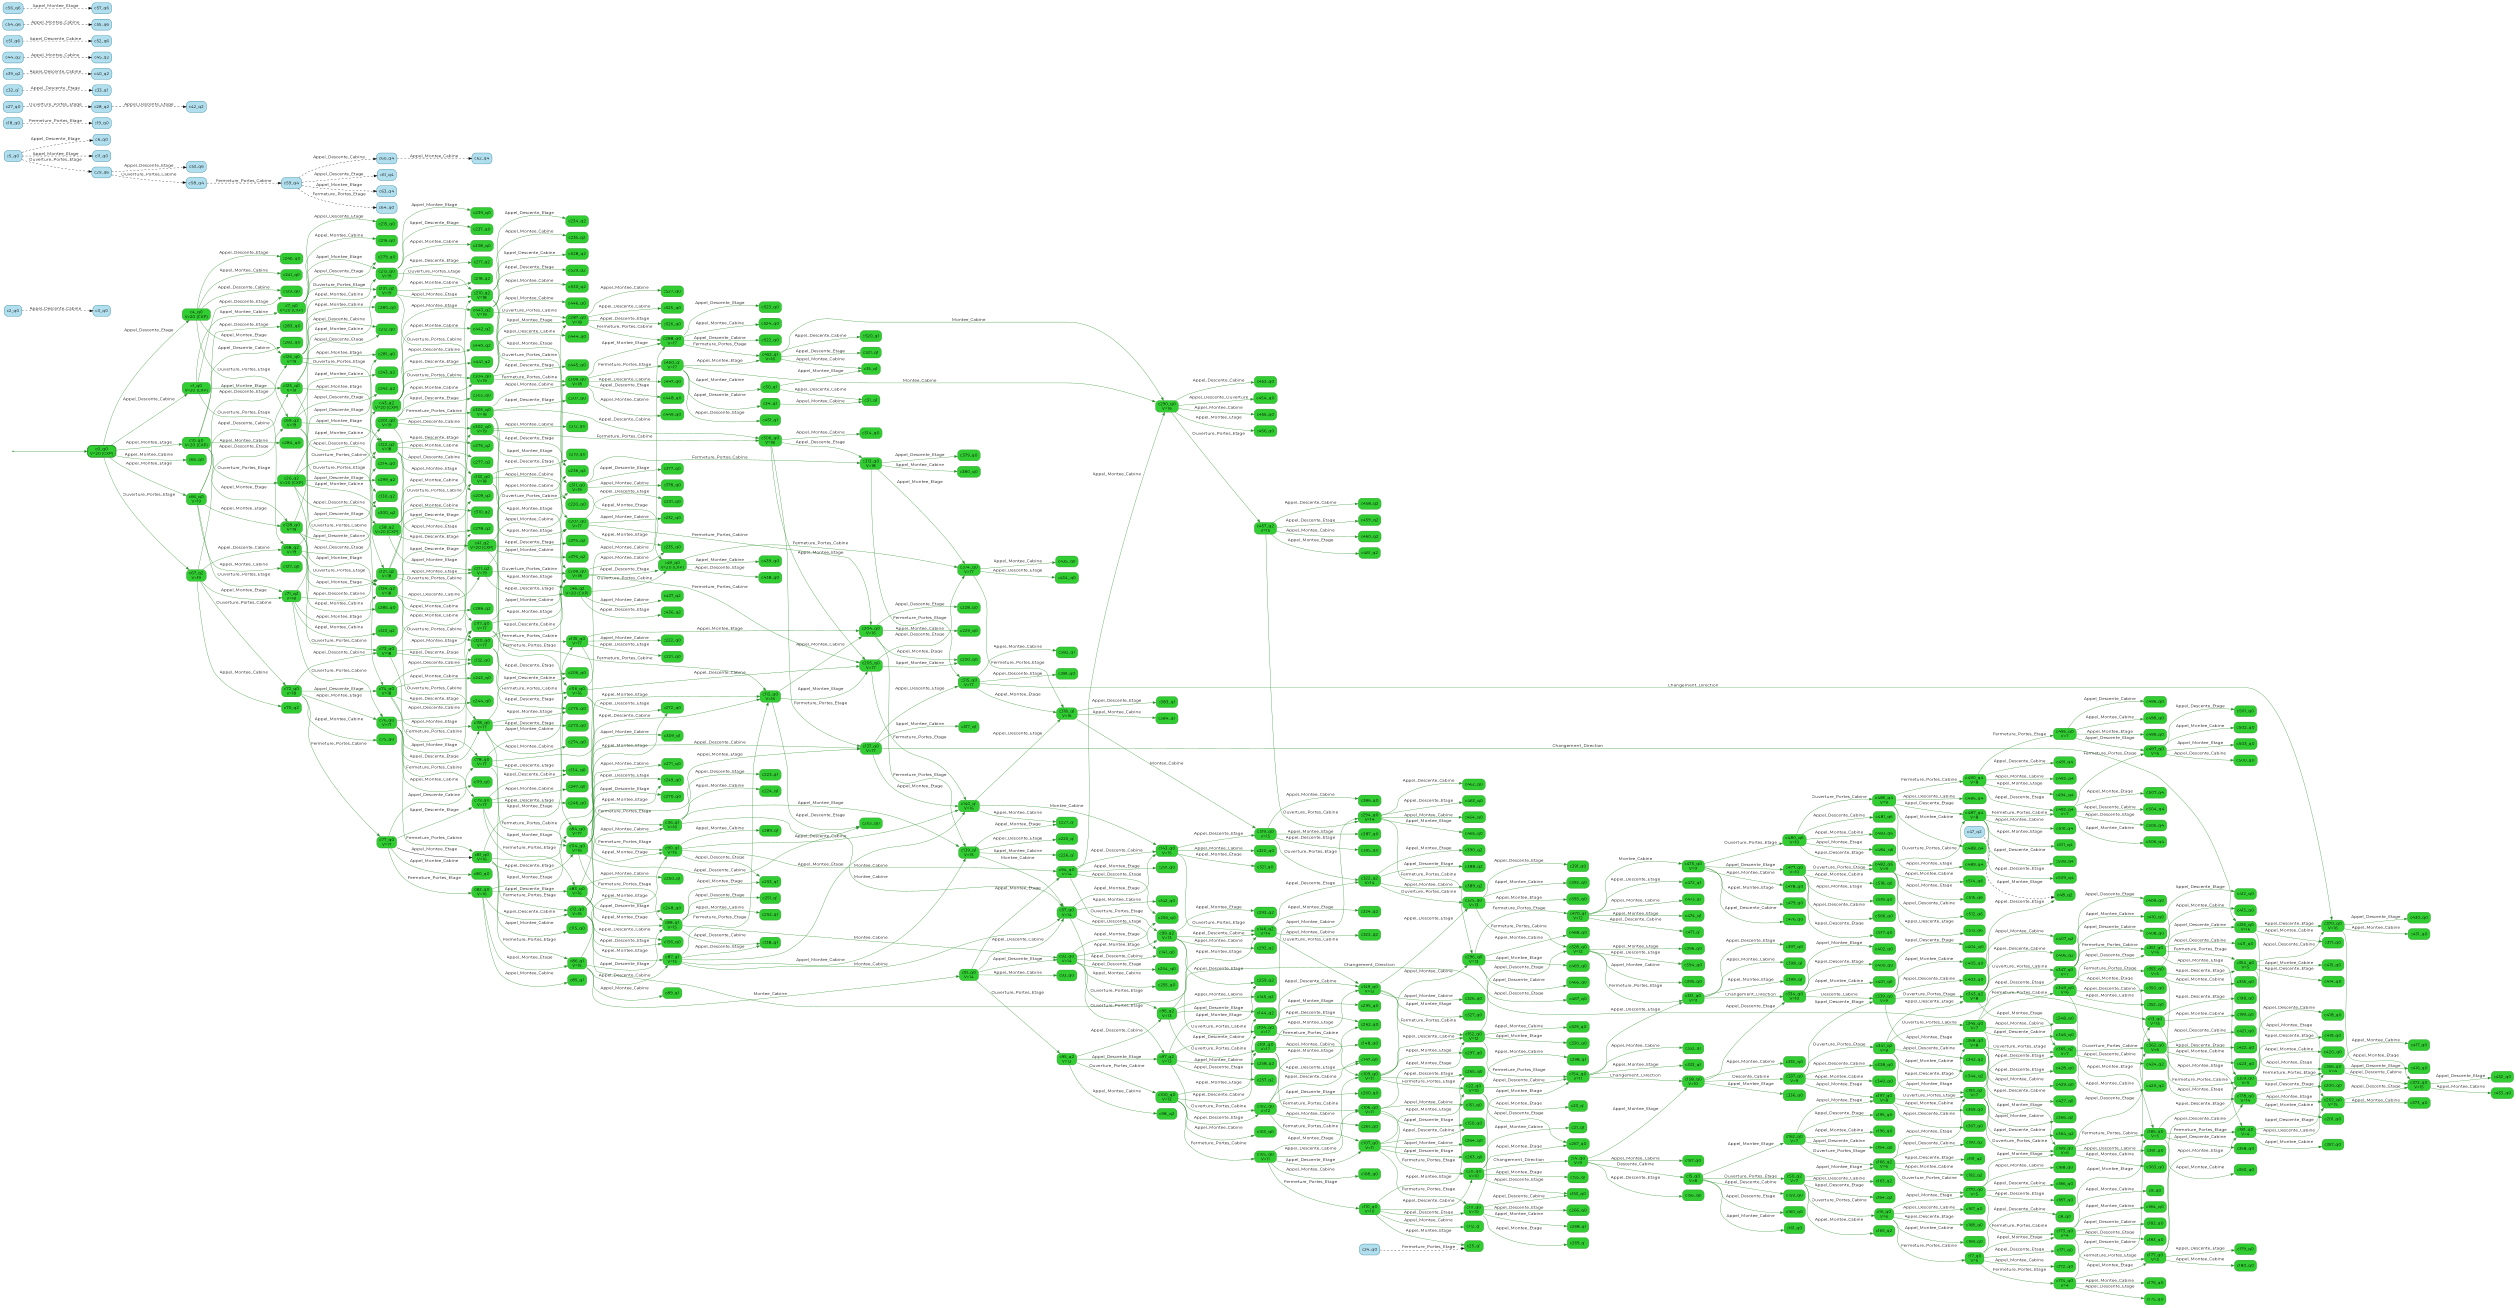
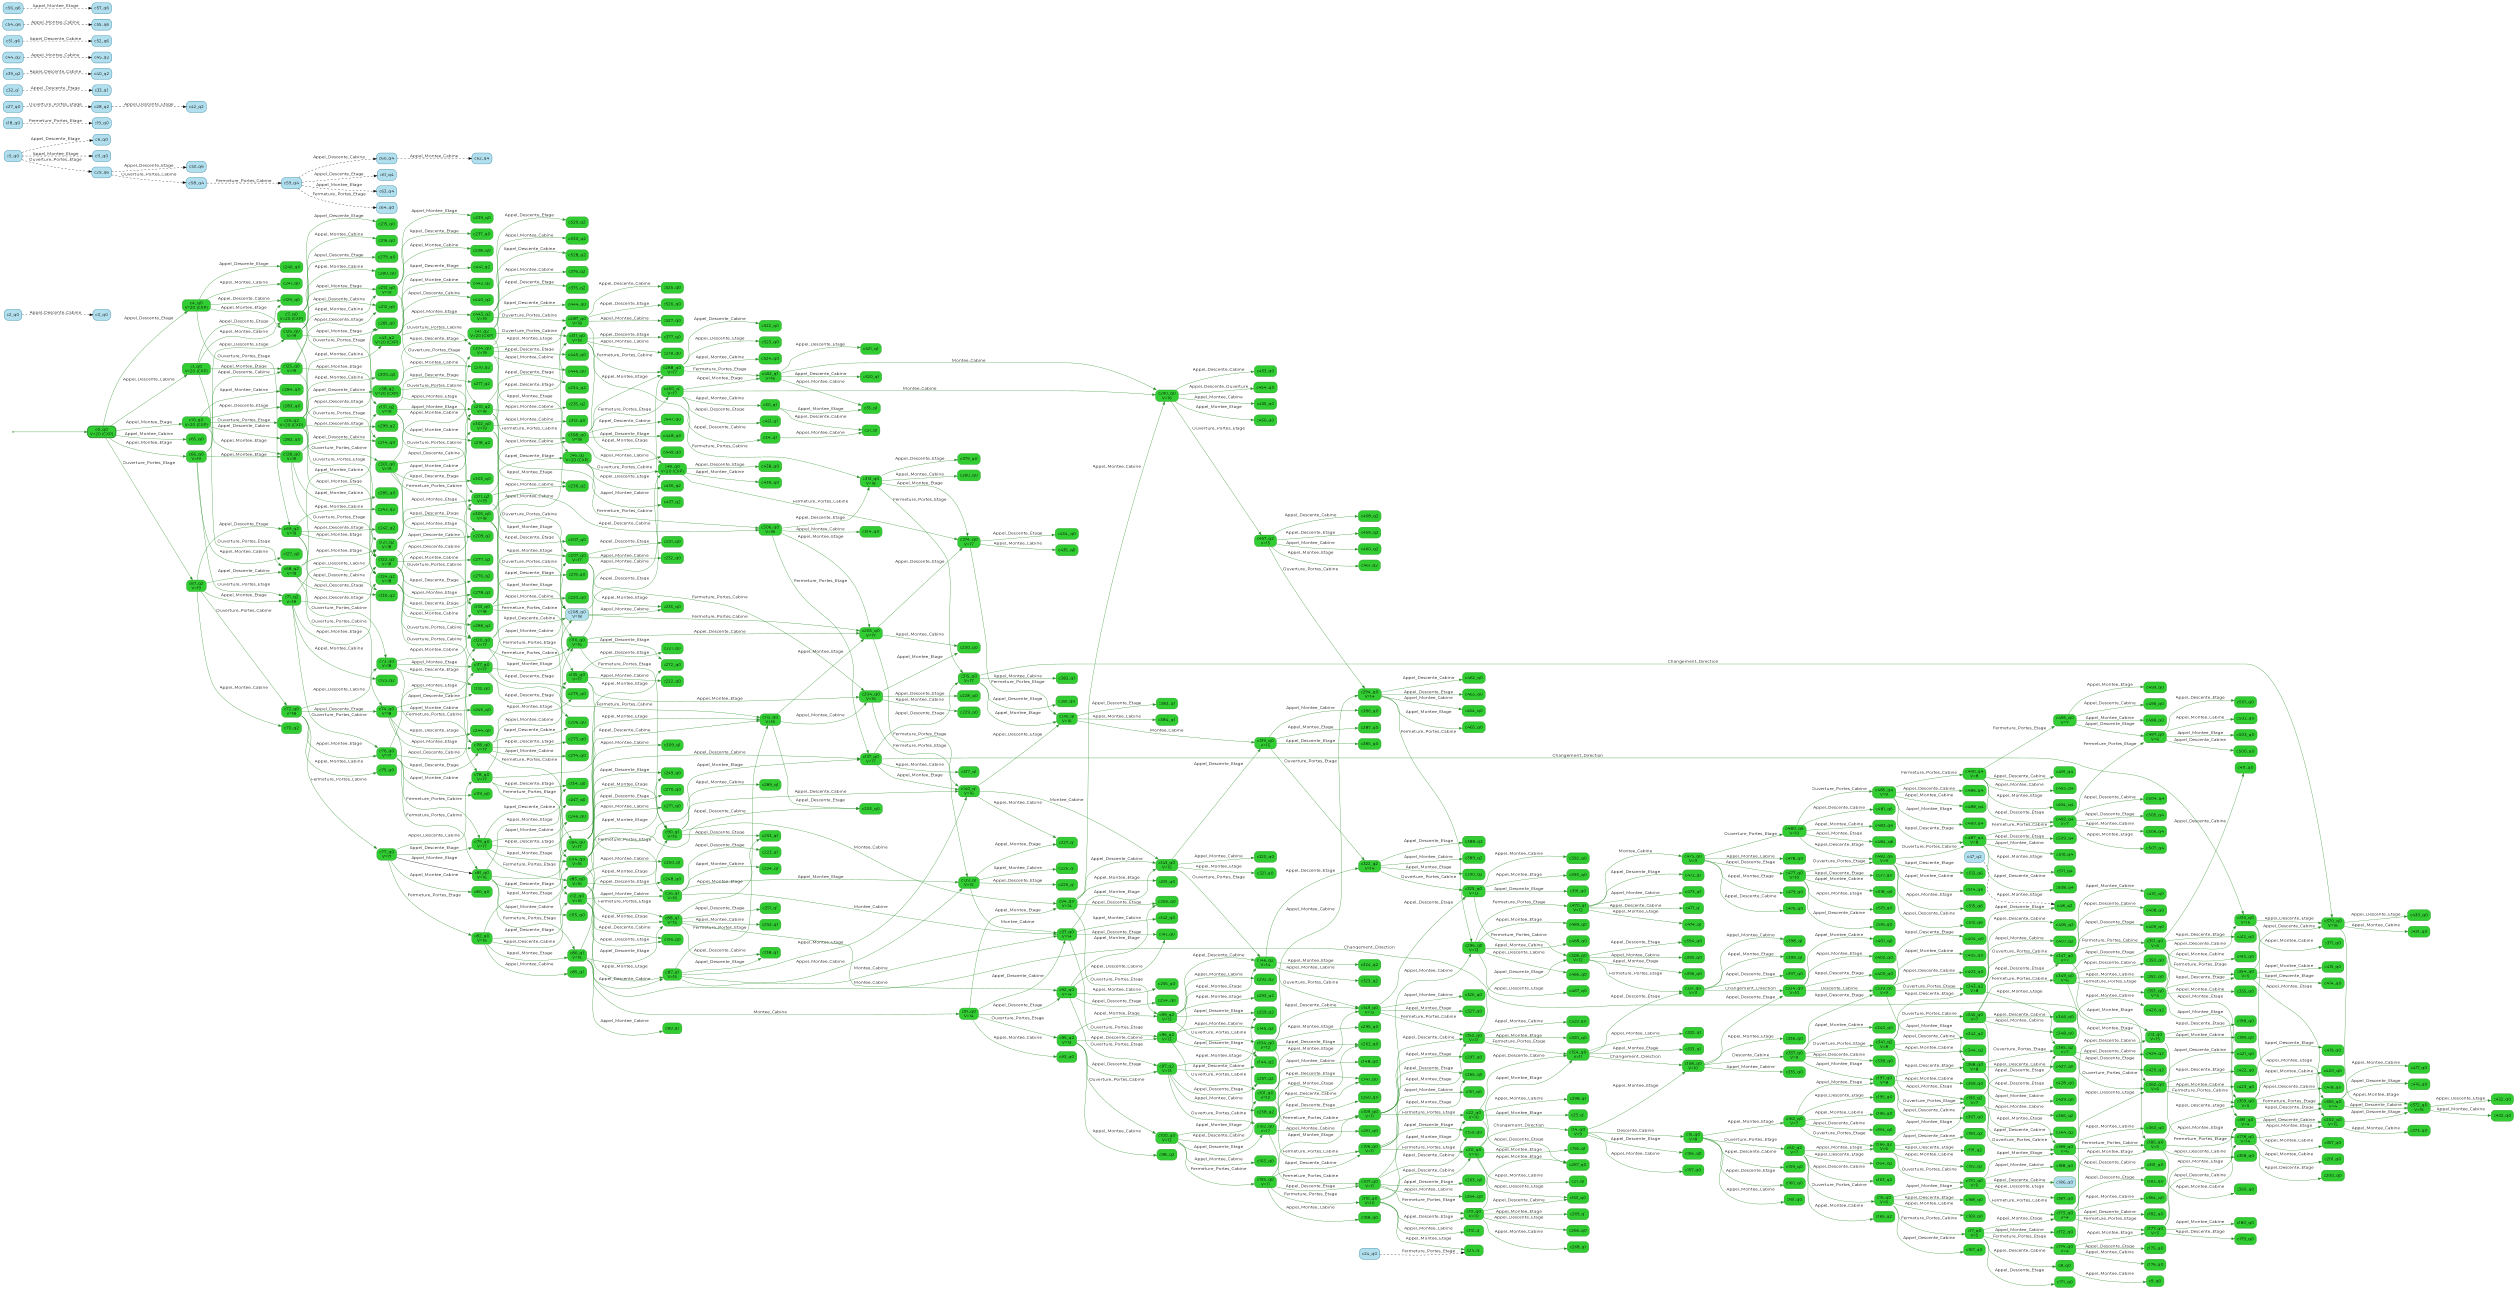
node "c208_q0 V=18": fillcolor limegreen -> lightblue2
node "c566_q0": label "c566_q0" -> "c516_q0"
edge "c92_q0 V=14" -> "c99_q2 V=13": now "c95_q2 V=13" -> "c99_q2 V=13"
node "c425_q2": added
node "c186_q0": fillcolor limegreen -> lightblue2
